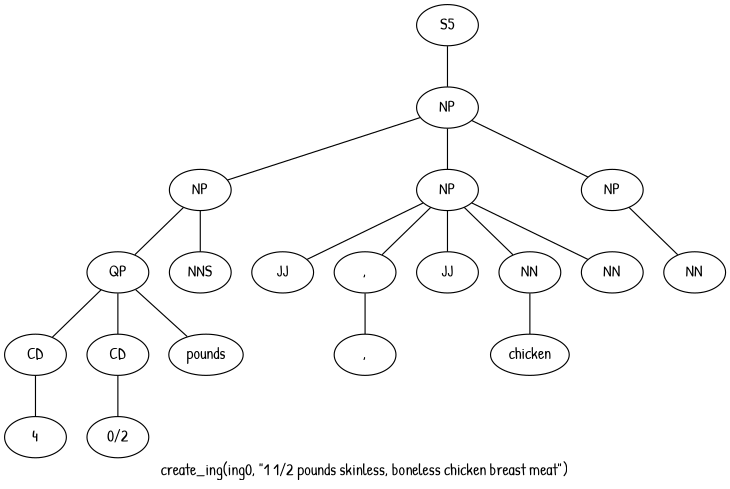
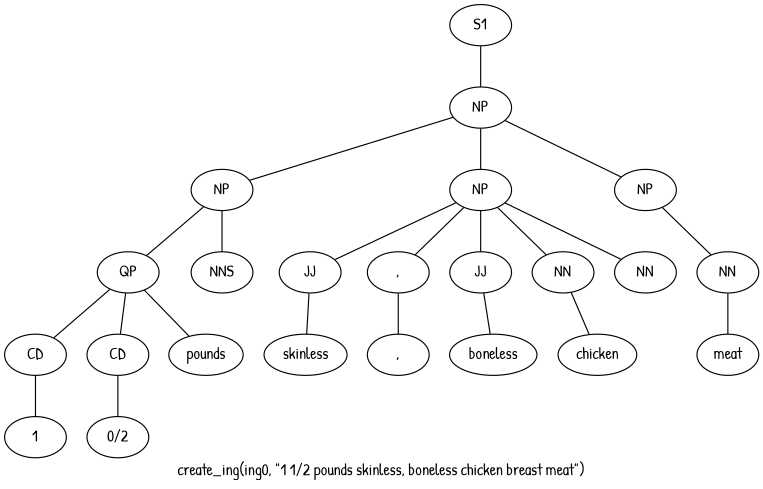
node "S5": label "S5" -> "S1"
node "skinless": added
node "boneless": added
node "meat": added
node "4": label "4" -> "1"
